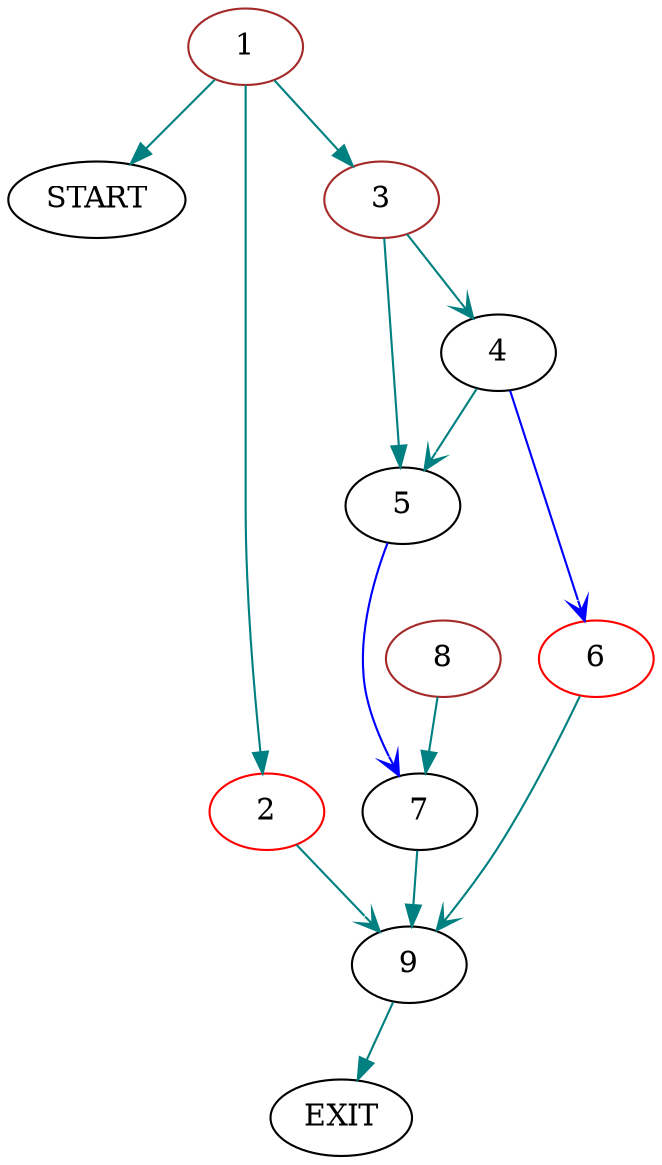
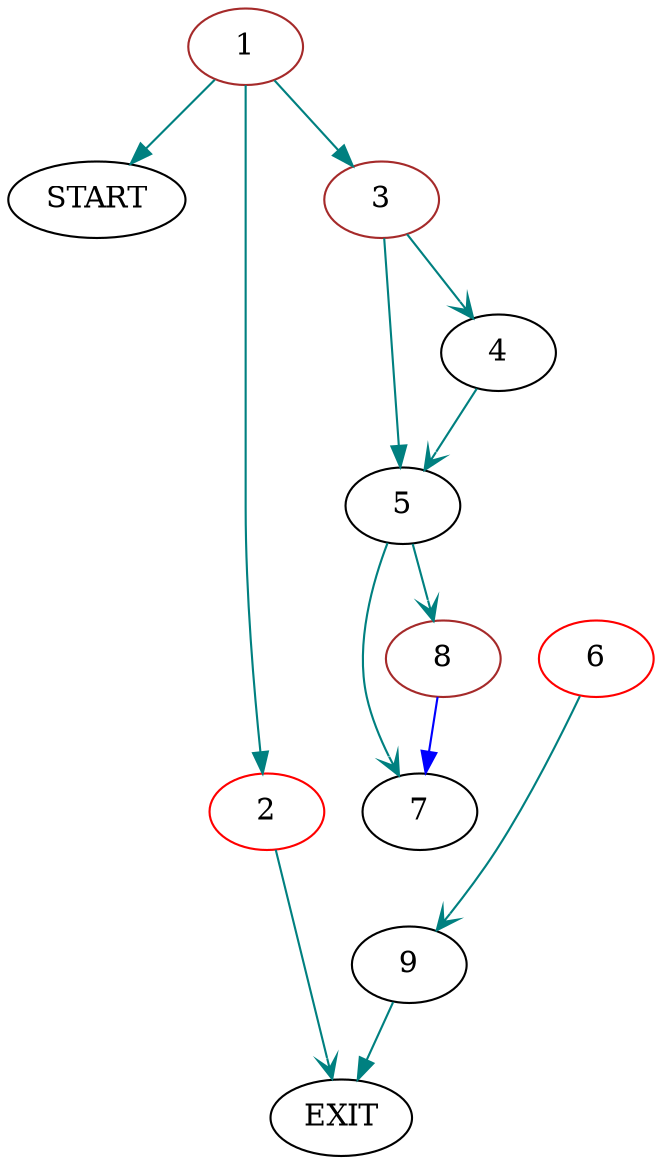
edge "4" -> "6": removed
edge "5" -> "8": added
edge "5" -> "7": color blue -> teal
edge "8" -> "7": color teal -> blue
edge "7" -> "9": removed
edge "2" -> "9": now "2" -> "EXIT"
